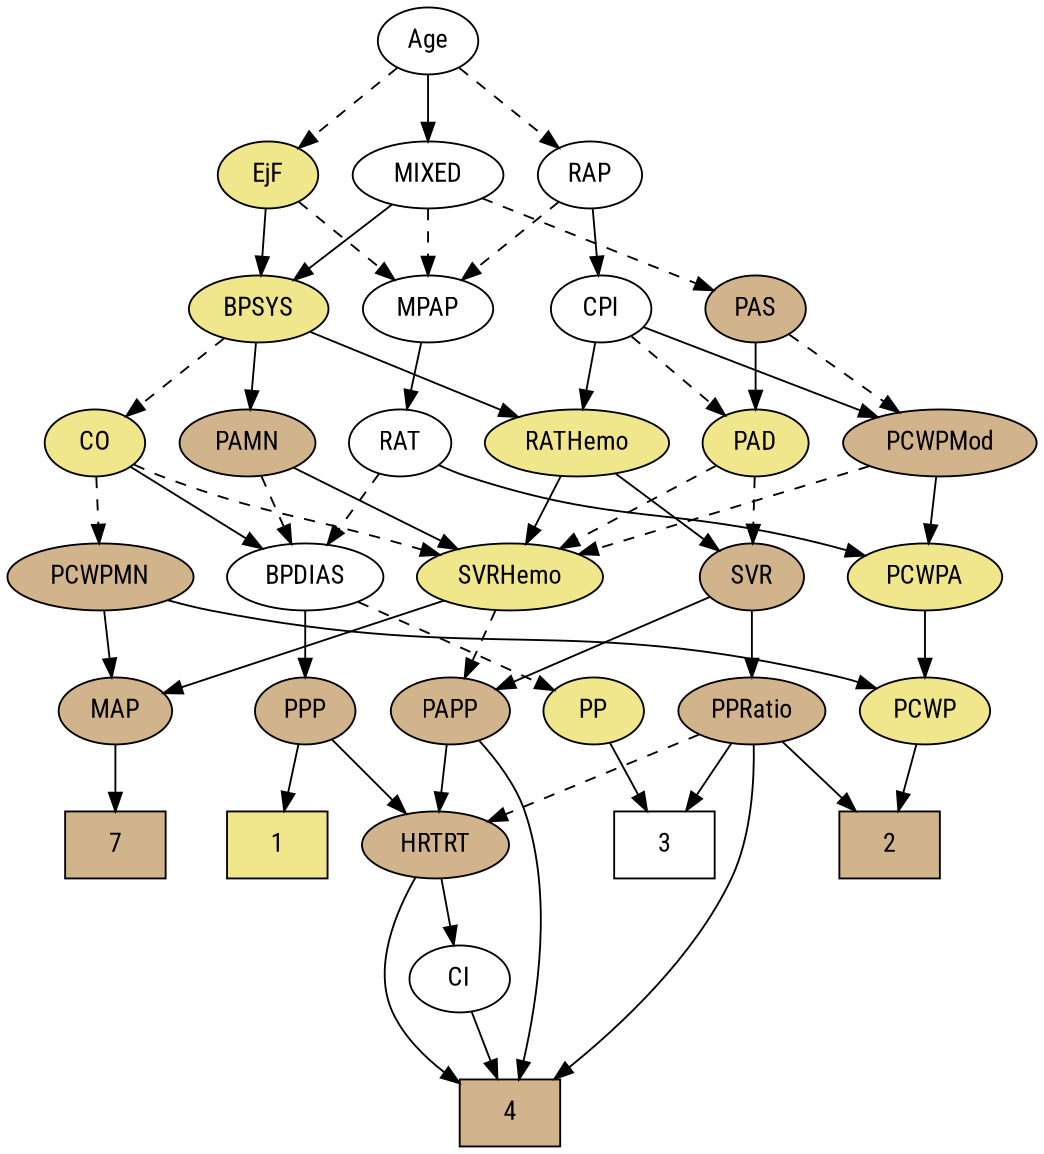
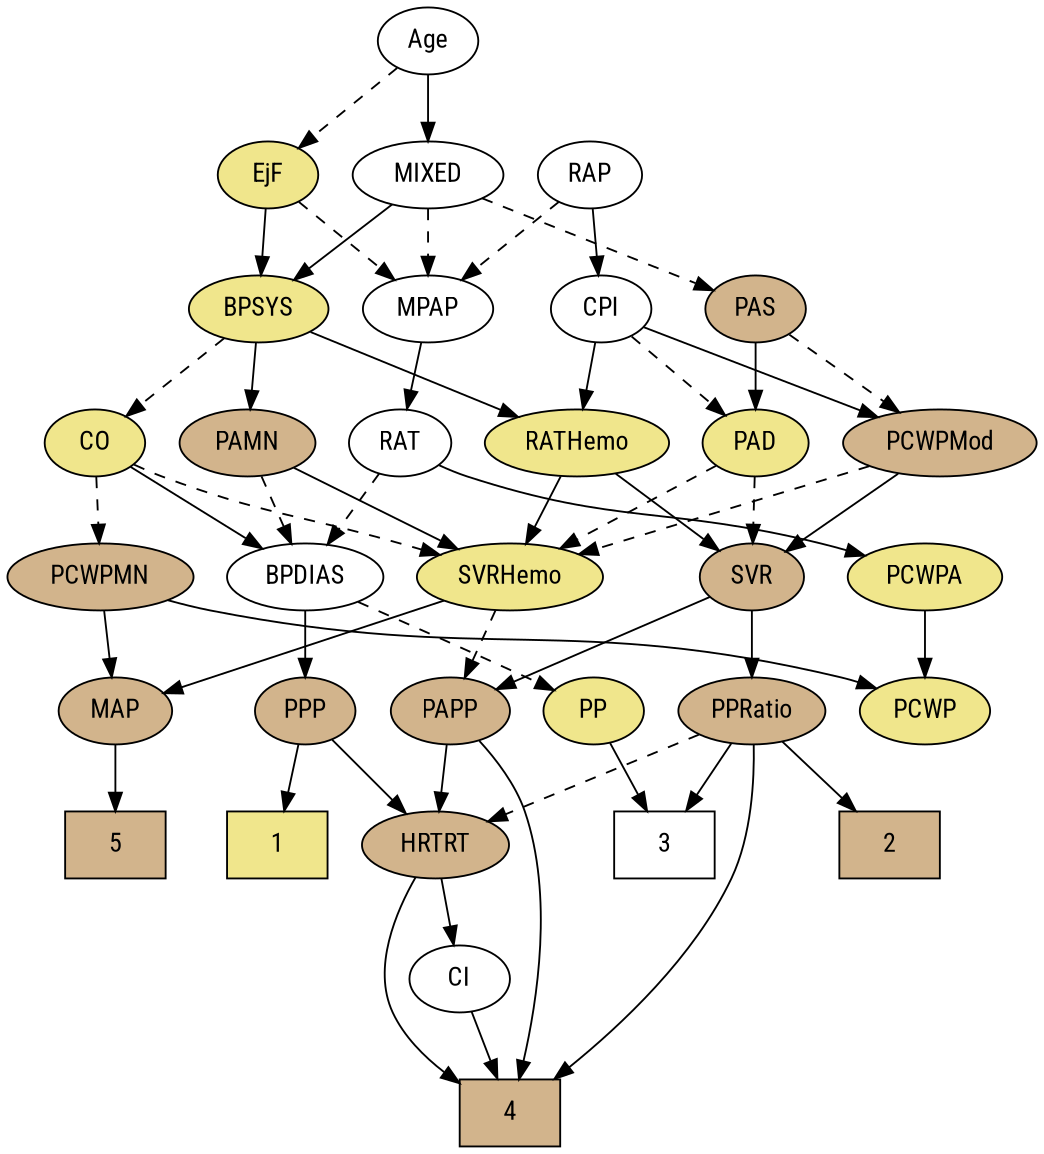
edge "Age" -> "RAP": removed
edge "PCWPMod" -> "PCWPA": now "PCWPMod" -> "SVR"
edge "PCWP" -> "2": removed
node "7": label "7" -> "5"
